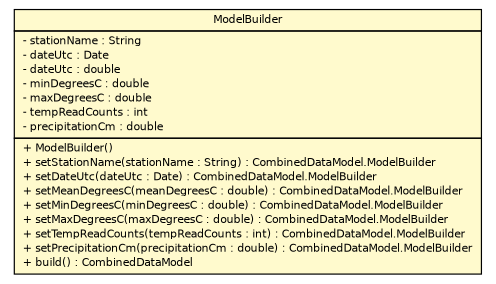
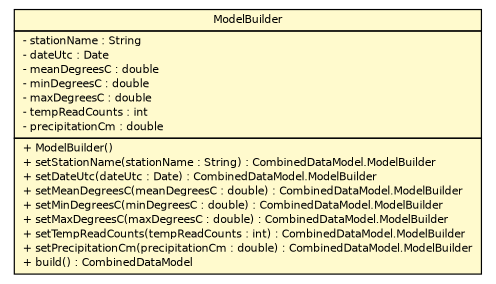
node "ModelBuilder": text "- dateUtc : double" -> "- meanDegreesC : double"
